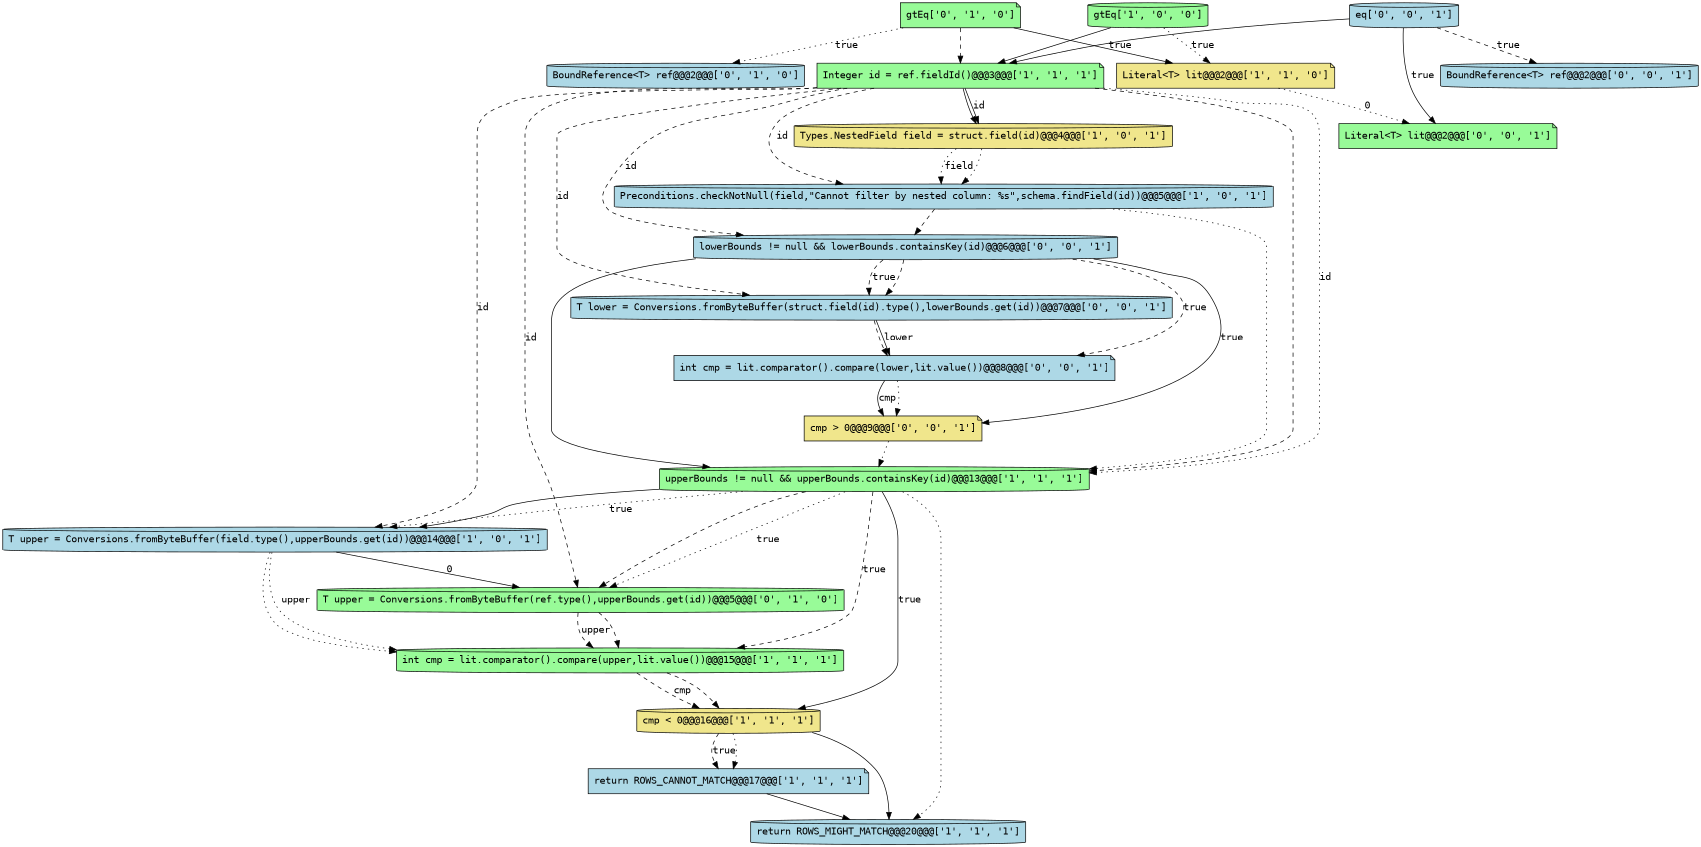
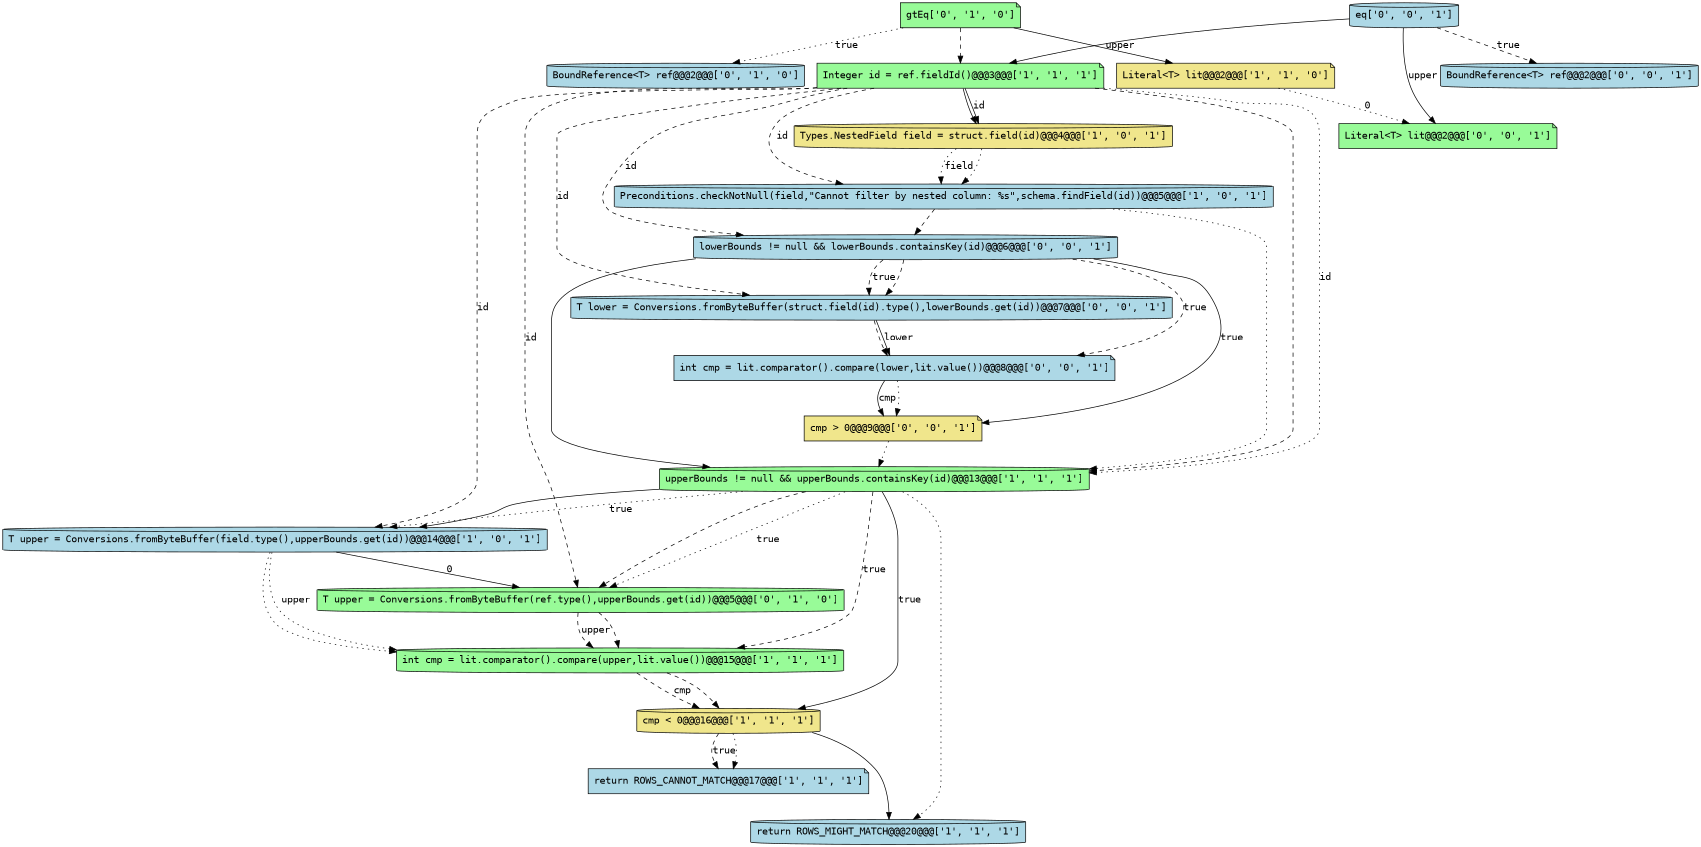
node "gtEq['1', '0', '0']": removed
edge "gtEq['0', '1', '0']" -> "Literal<T> lit@@@2@@@['1', '1', '0']": label "true" -> "upper"
edge "eq['0', '0', '1']" -> "Literal<T> lit@@@2@@@['0', '0', '1']": label "true" -> "upper"
edge "return ROWS_CANNOT_MATCH@@@17@@@['1', '1', '1']" -> "return ROWS_MIGHT_MATCH@@@20@@@['1', '1', '1']": removed
